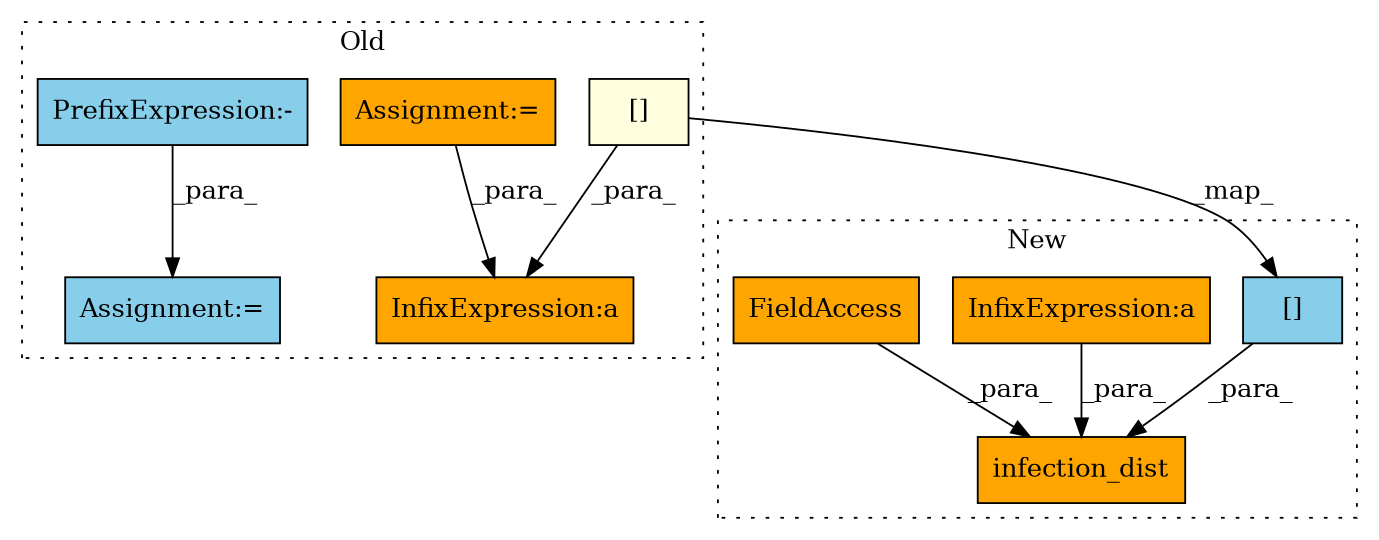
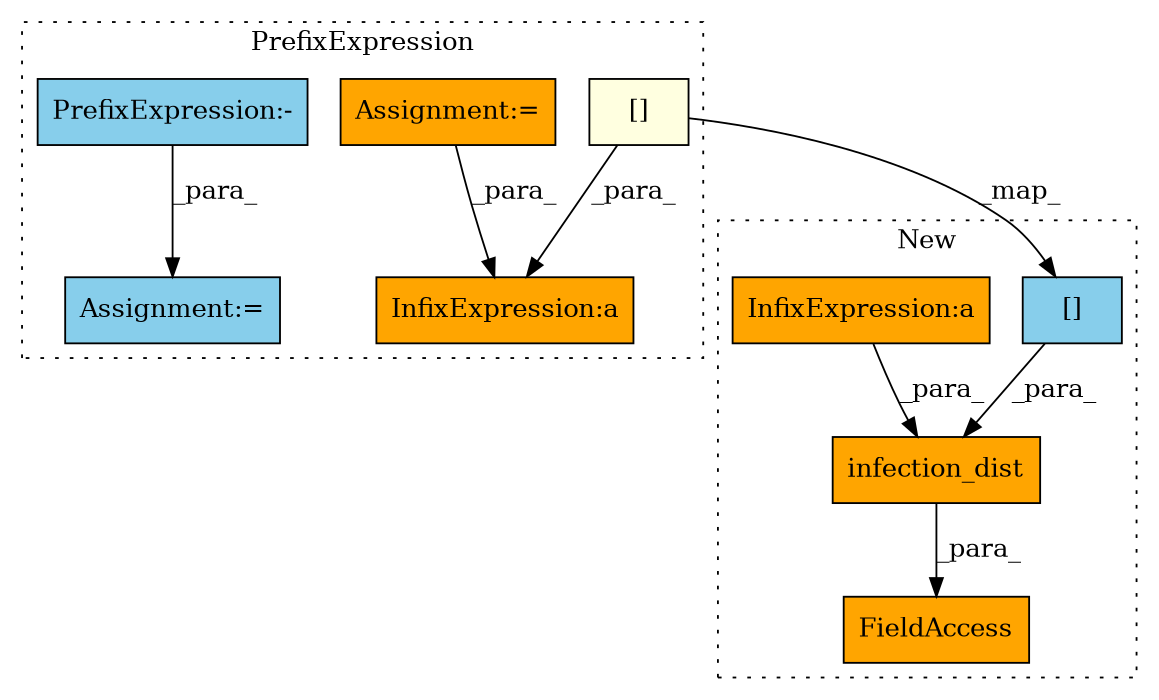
cluster "Old": label "Old" -> "PrefixExpression"
edge "FieldAccess" -> "infection_dist": reversed
